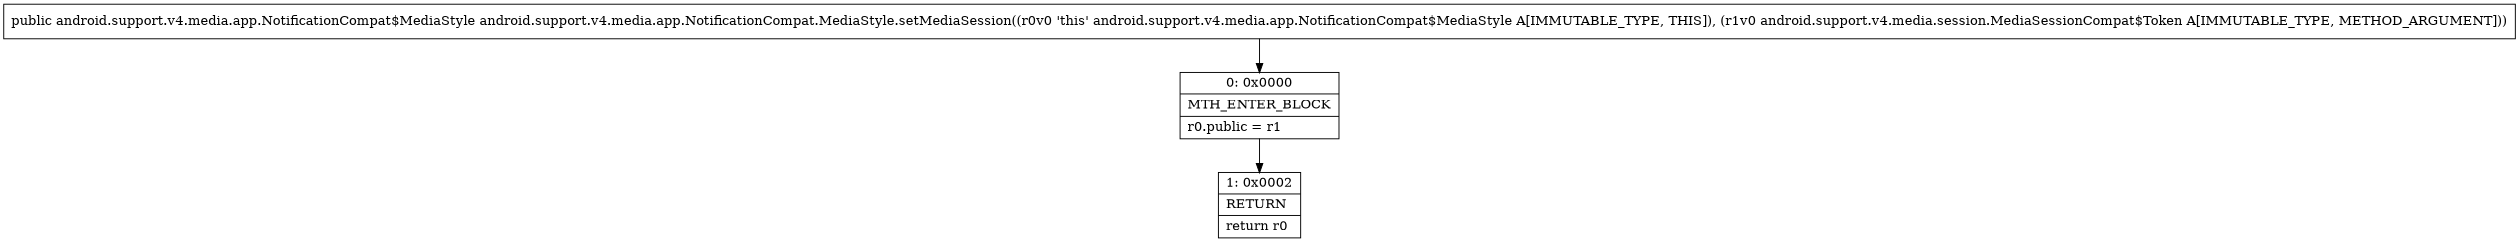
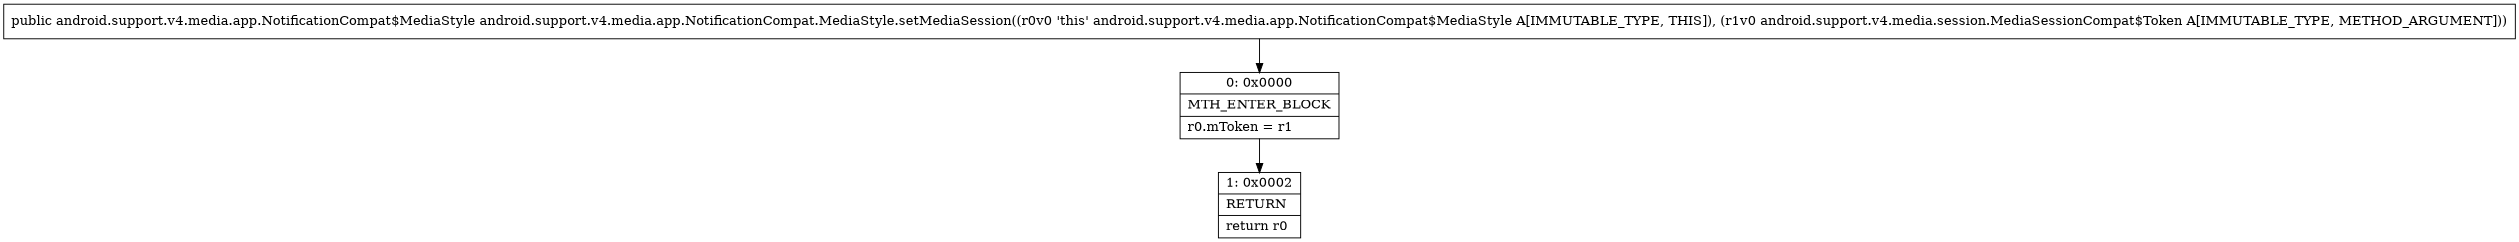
node "0: 0x0000": text "r0.public = r1" -> "r0.mToken = r1"
